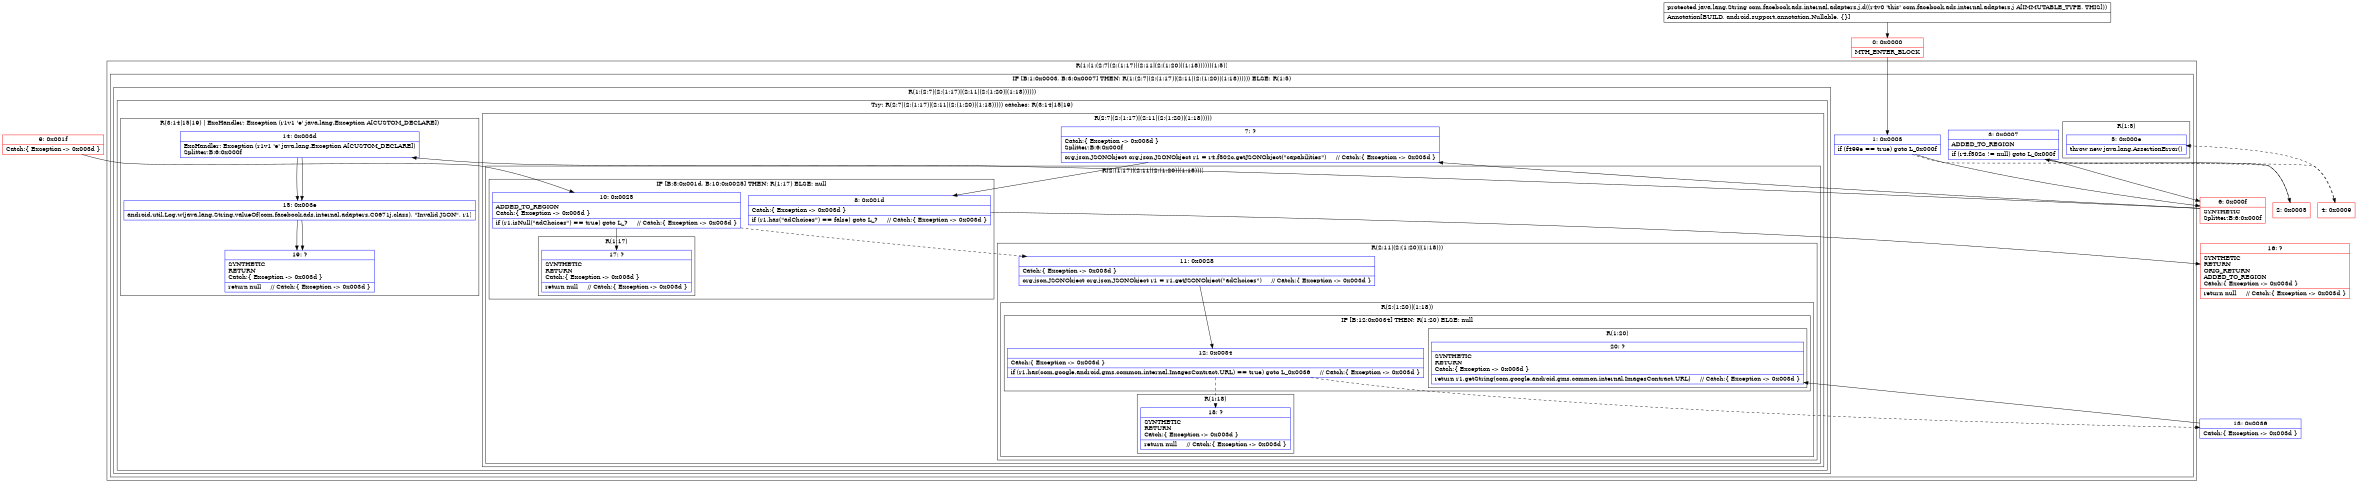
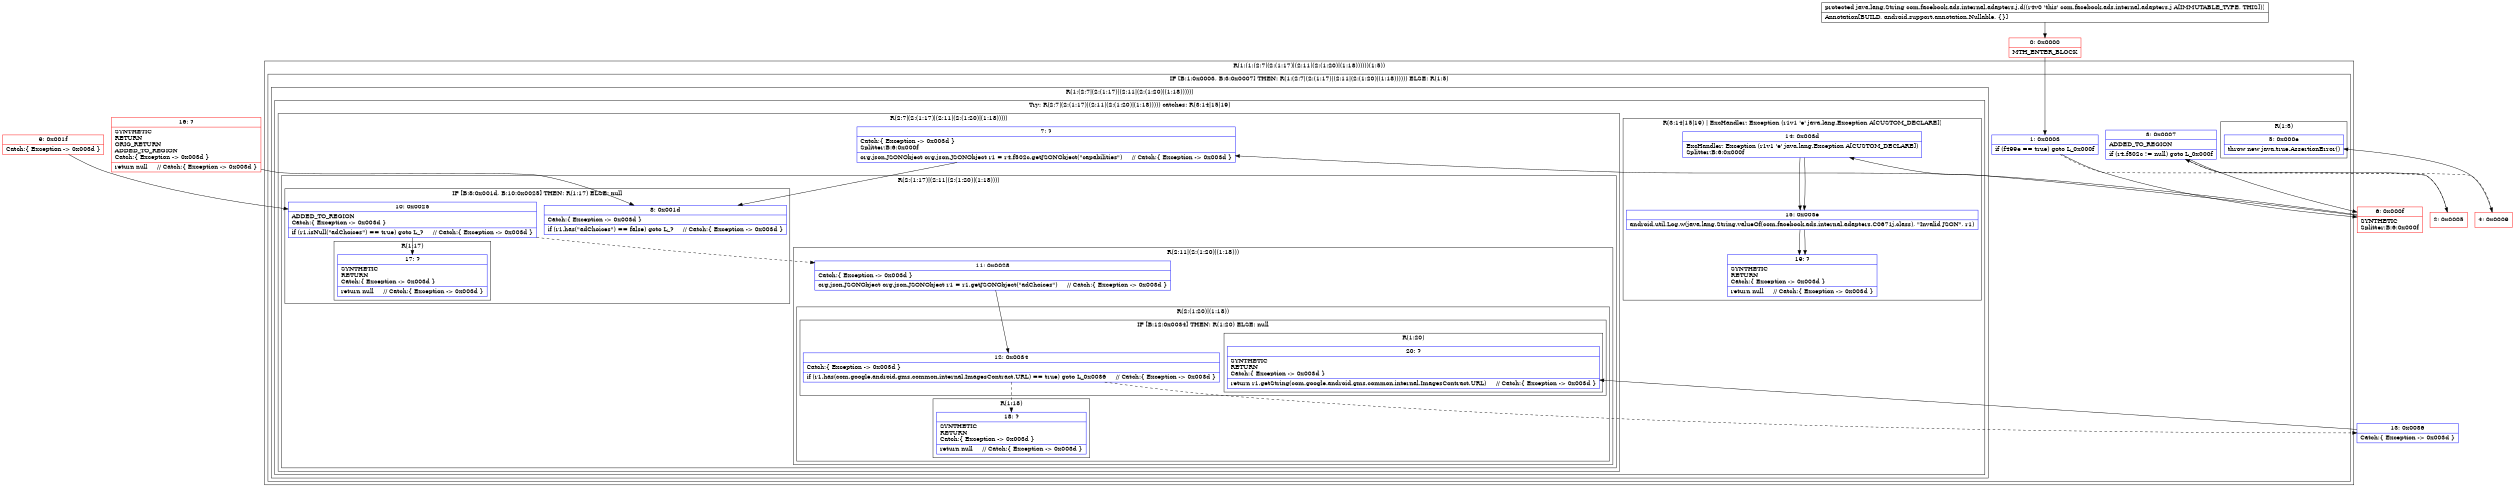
node "5: 0x000e": text "throw new java.lang.AssertionError()" -> "throw new java.true.AssertionError()"
edge "4: 0x0009" -> "5: 0x000e": style dashed -> solid
edge "8: 0x001d" -> "16: ?": reversed
